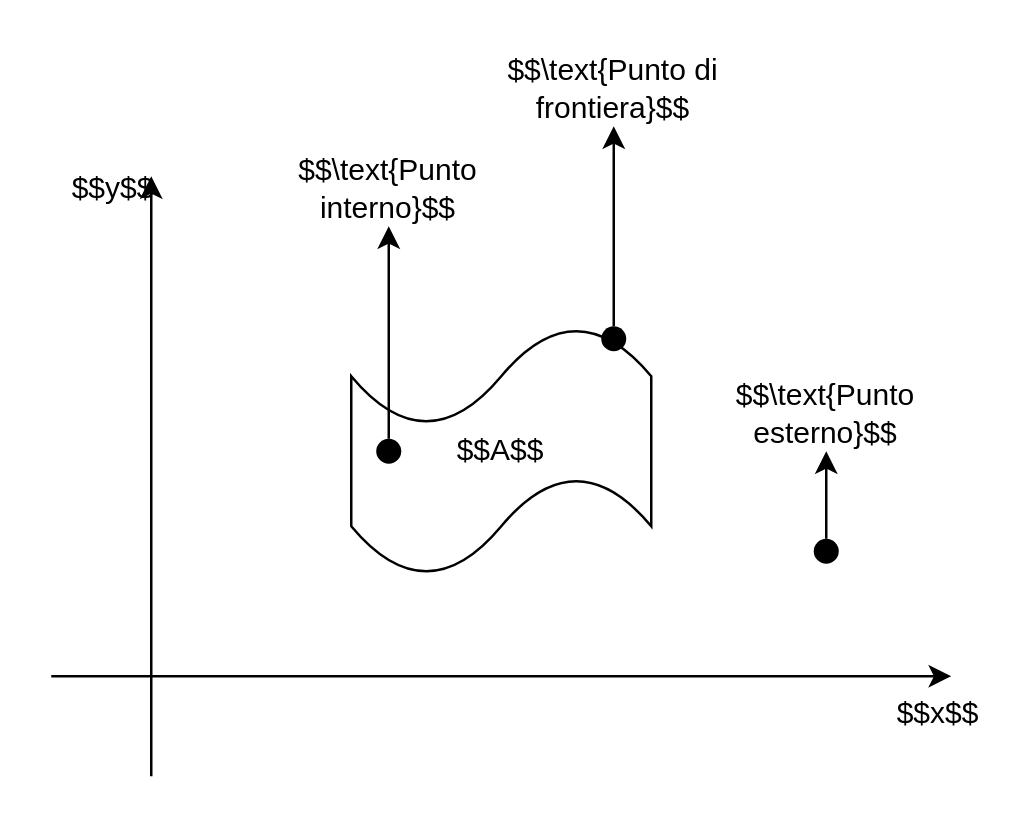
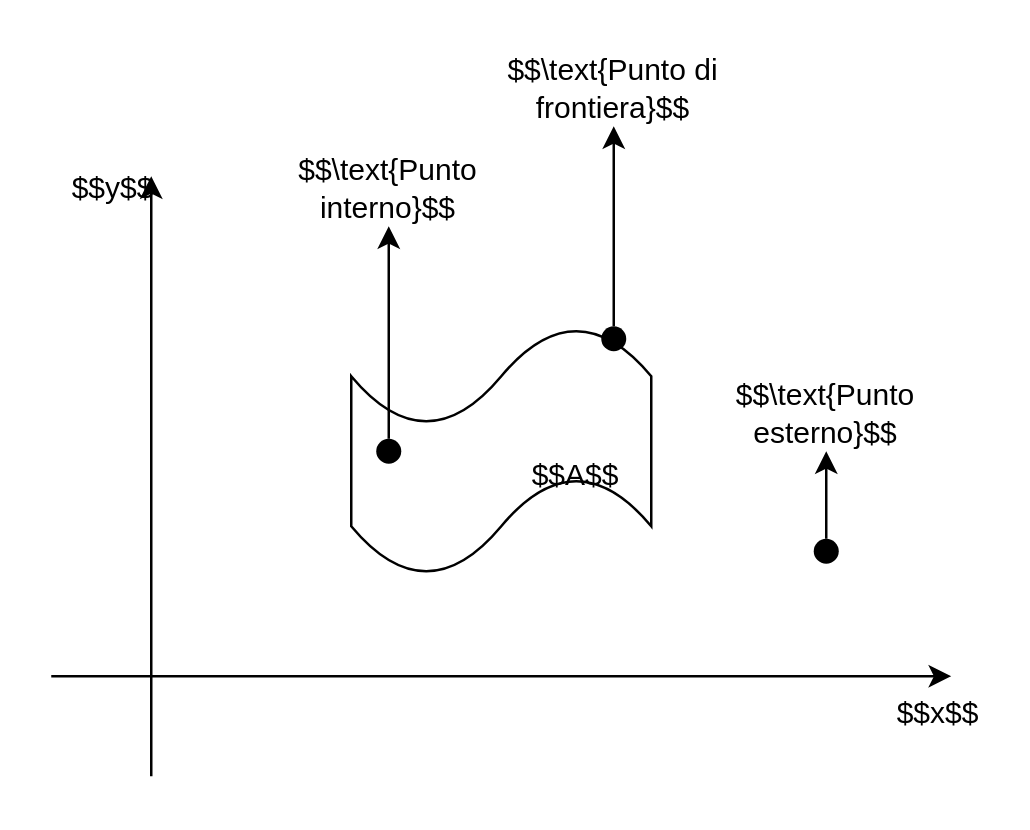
node "$$A$$": moved (501, 451) -> (576, 476)
